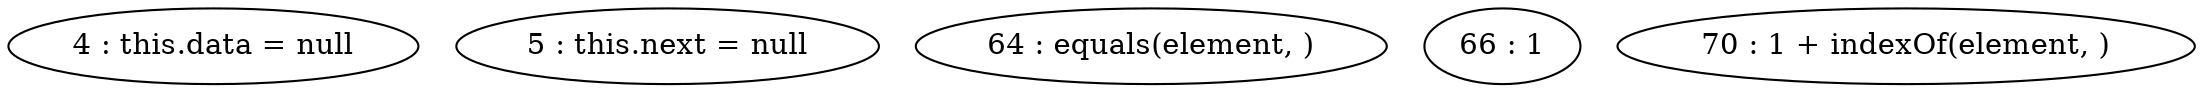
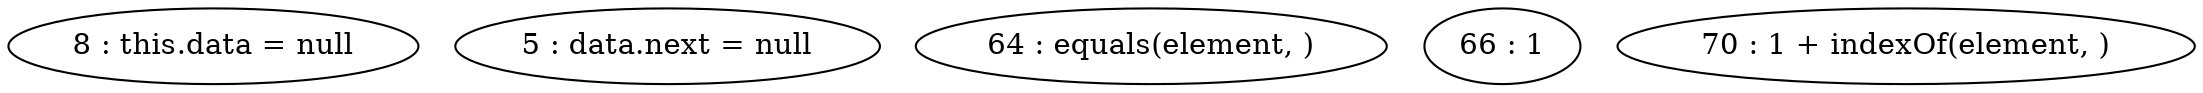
node "4 : this.data = null": label "4 : this.data = null" -> "8 : this.data = null"
node "5 : this.next = null": label "5 : this.next = null" -> "5 : data.next = null"
